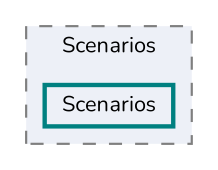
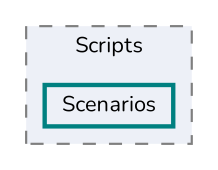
cluster "Scenarios": label "Scenarios" -> "Scripts"
